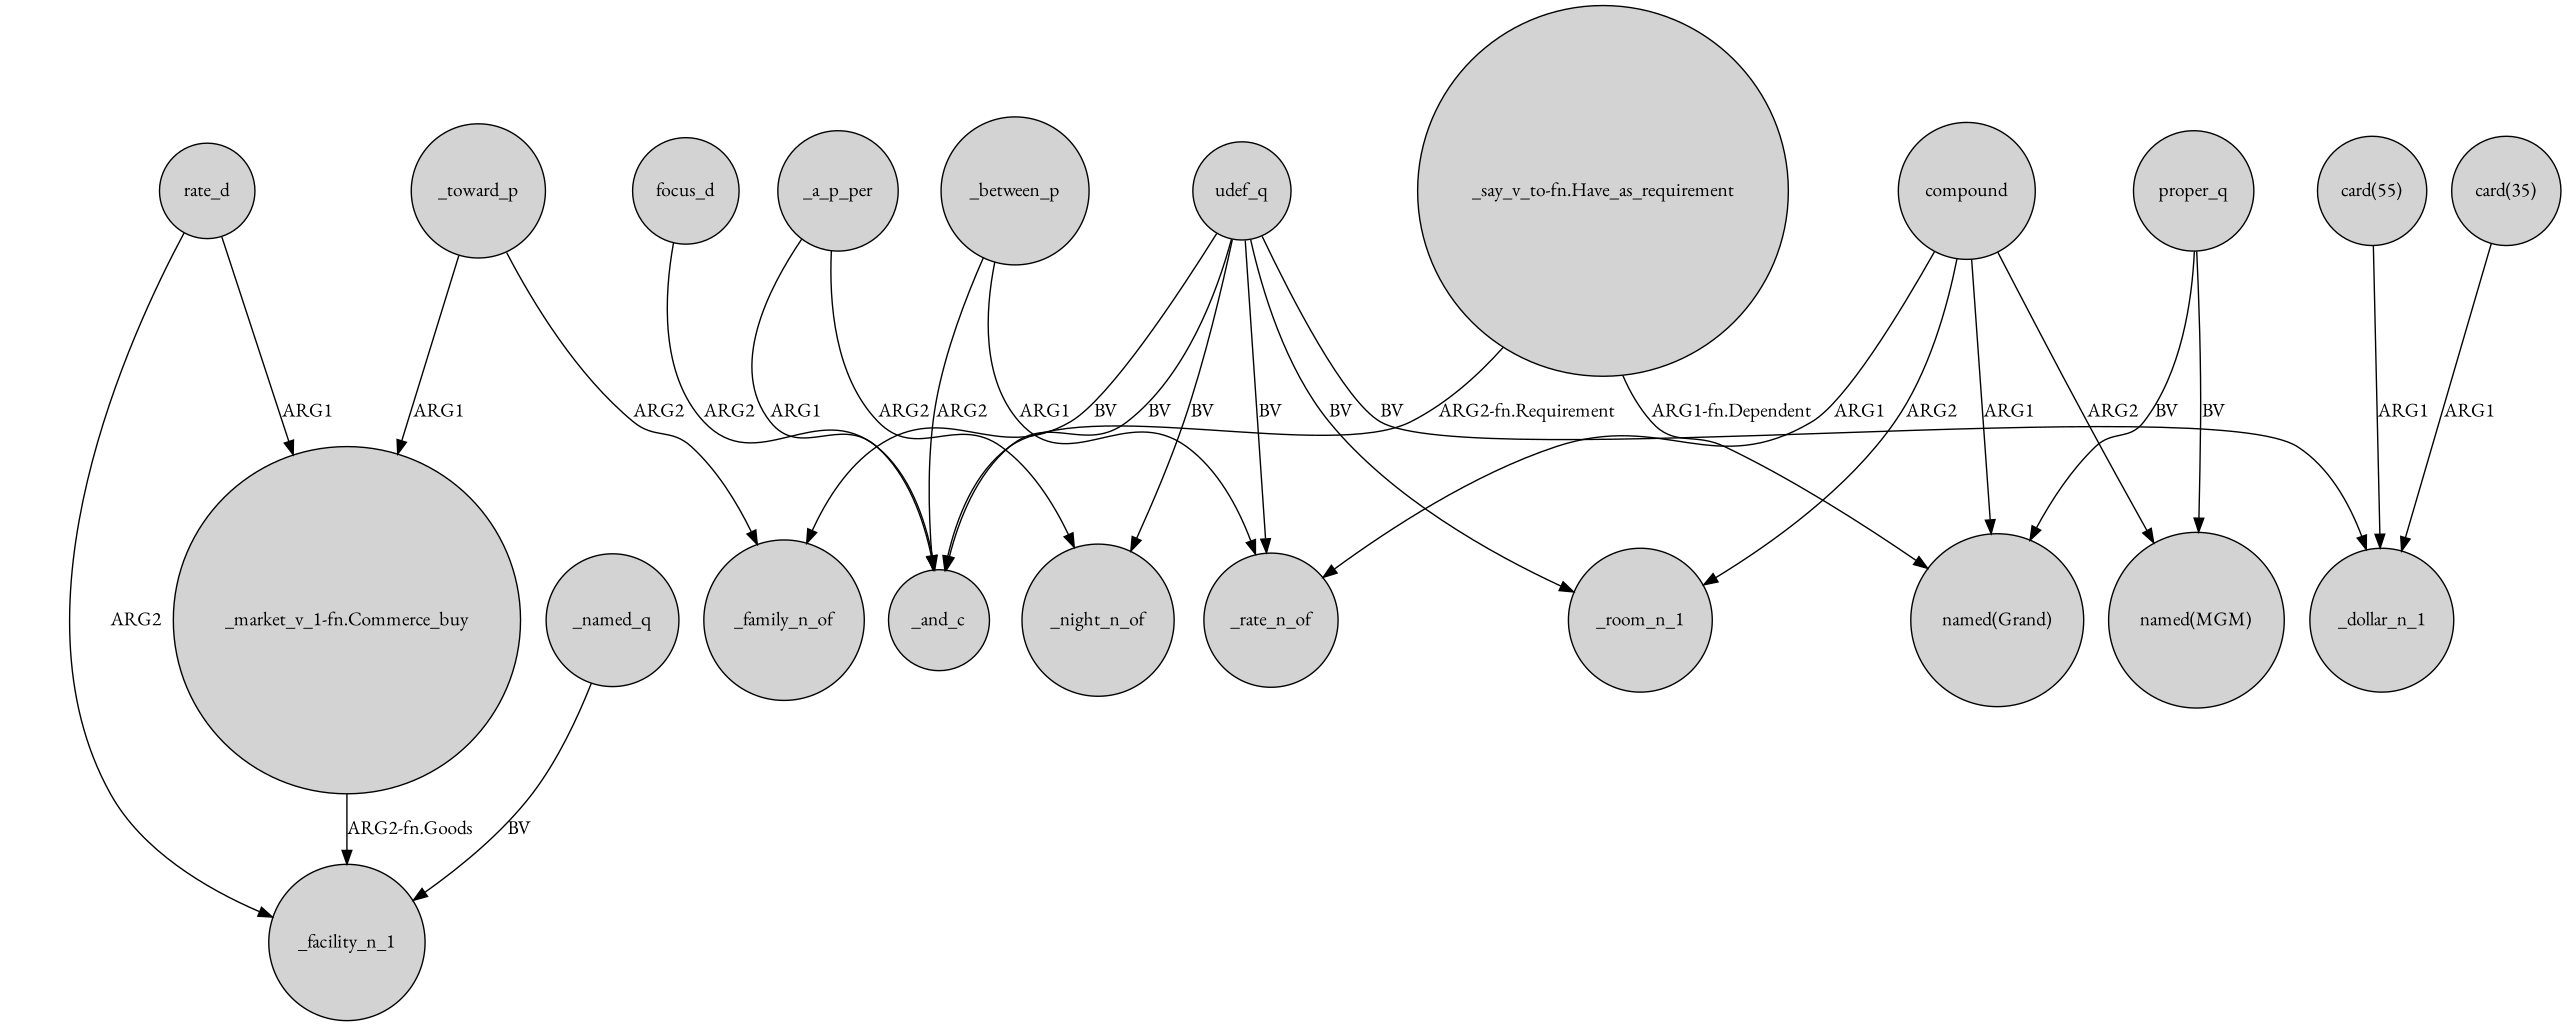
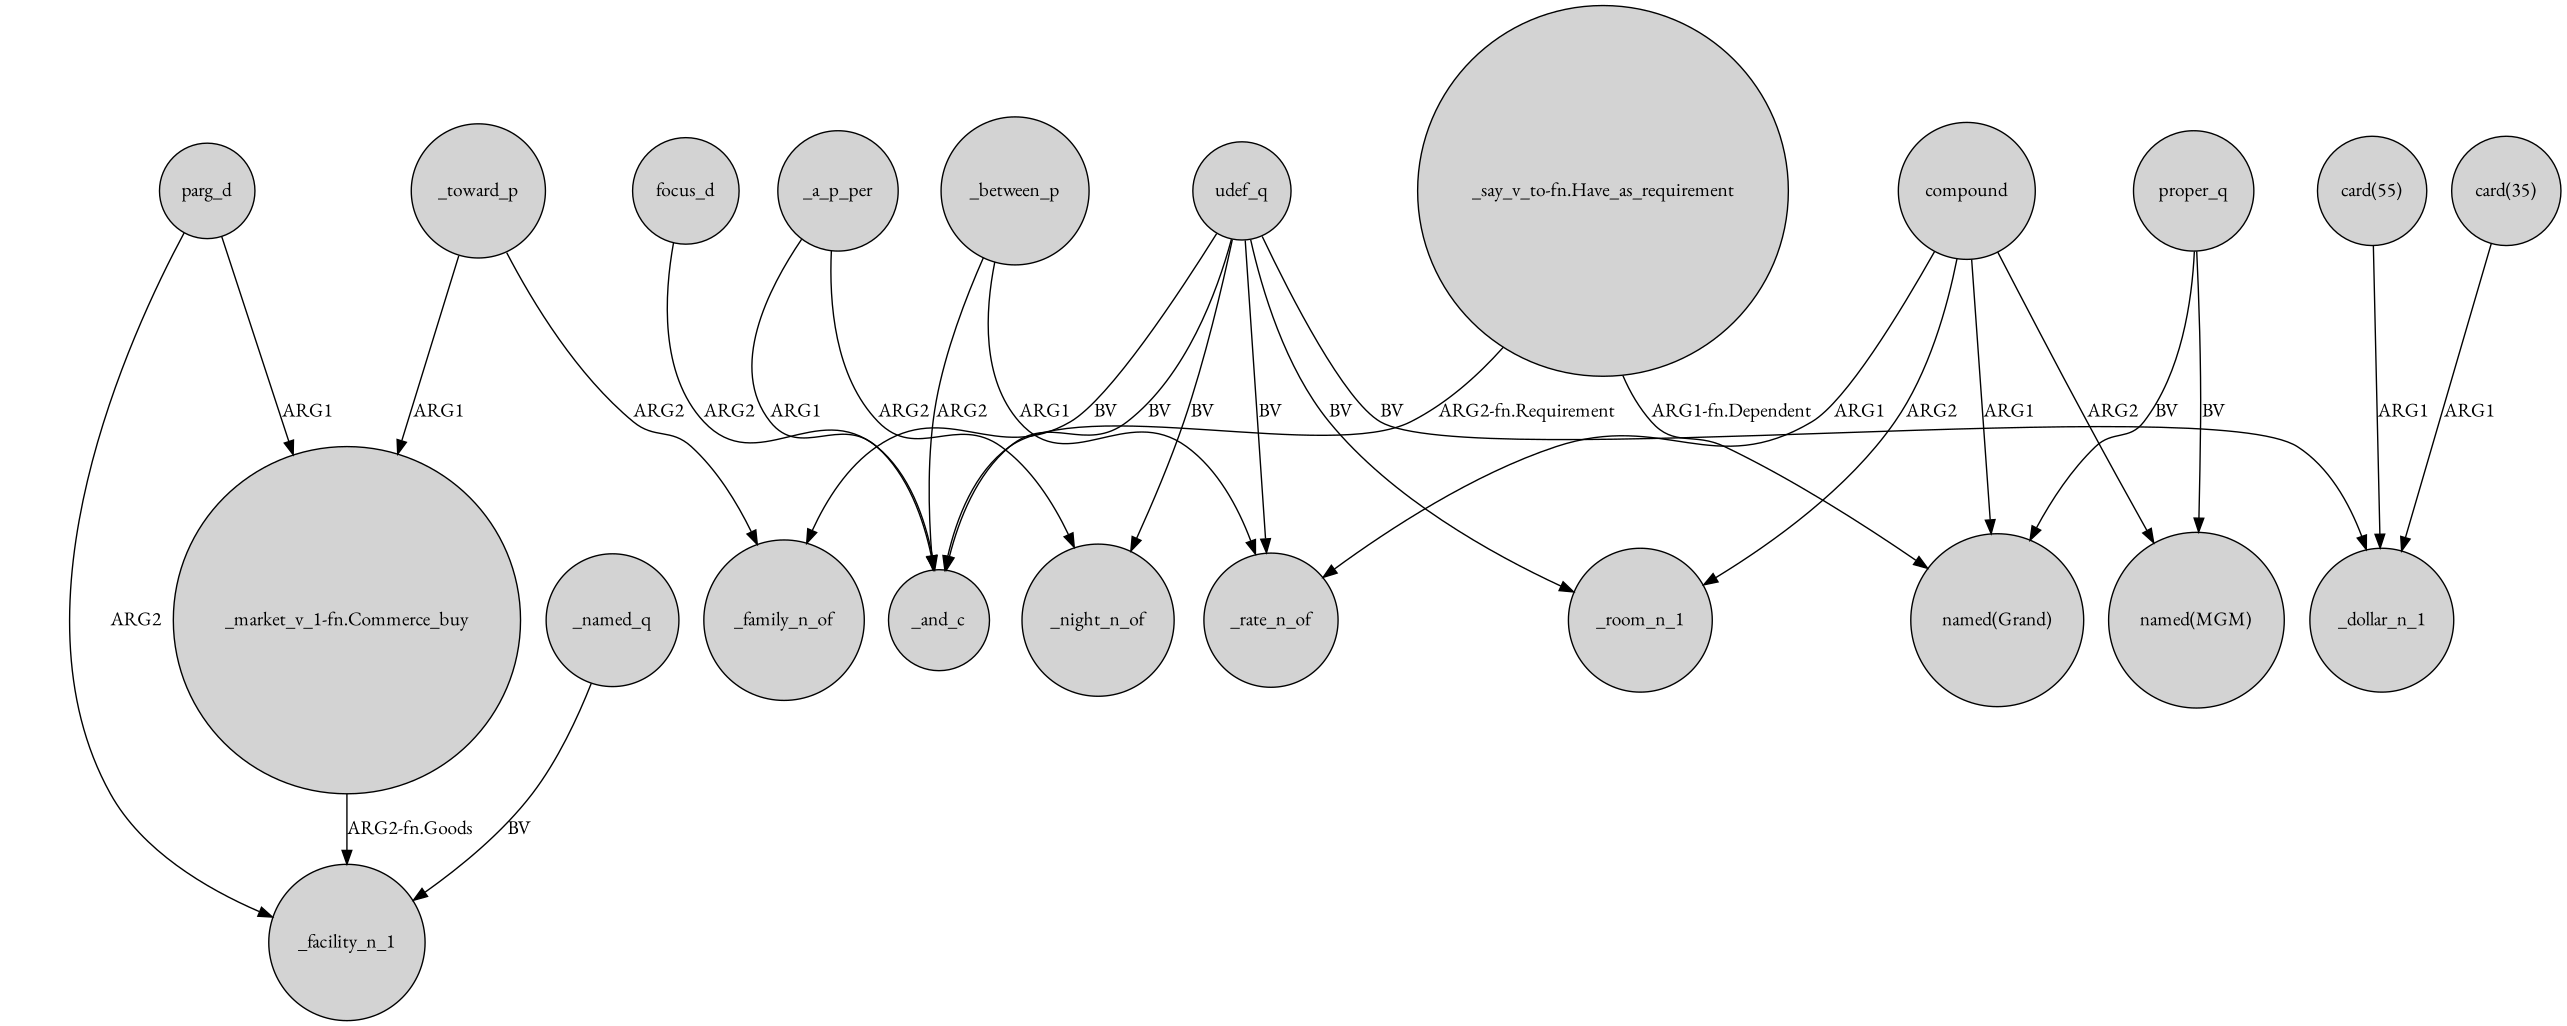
node "rate_d": label "rate_d" -> "parg_d"
